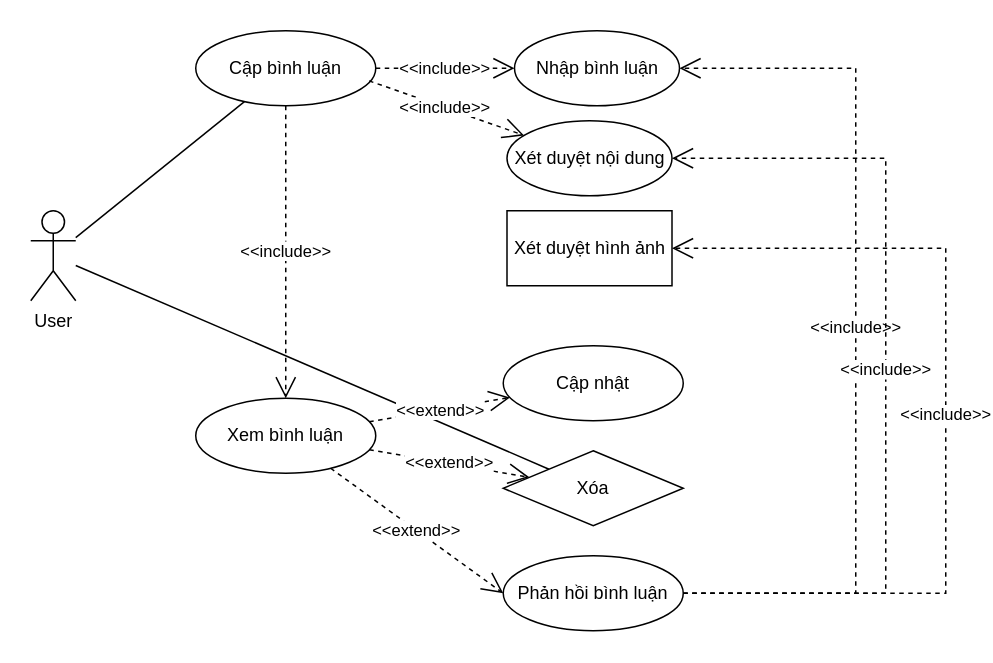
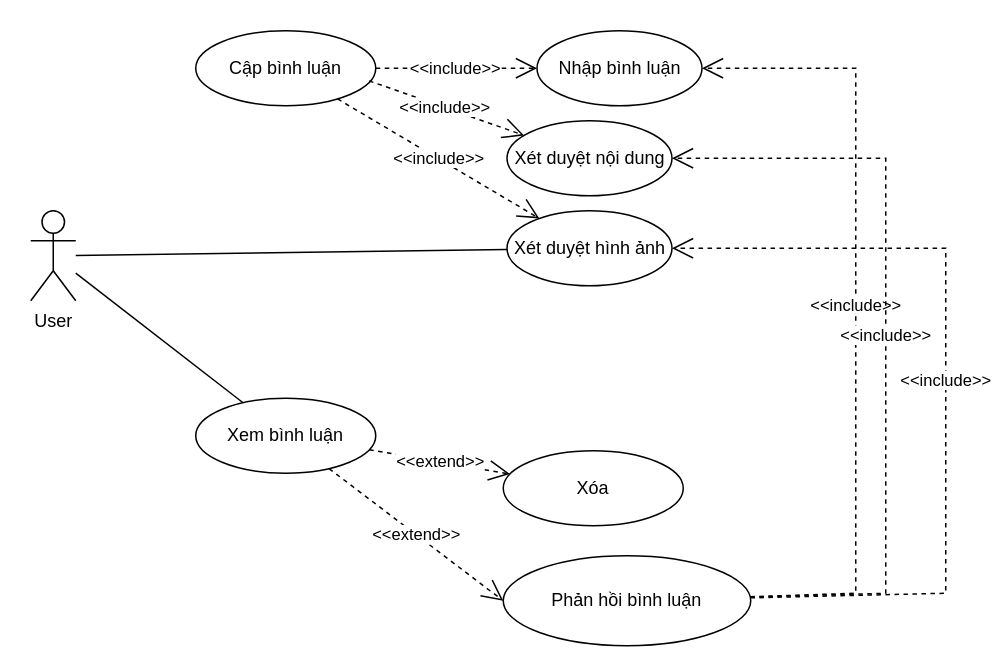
node "Nhập bình luận": moved (597, 68) -> (620, 68)
edge "Cập bình luận" -- "User": now "Xét duyệt hình ảnh" -- "User"
node "Xét duyệt hình ảnh": shape rectangle -> ellipse
edge "Cập bình luận" -> "Xem bình luận": now "Cập bình luận" -> "Xét duyệt hình ảnh"
edge "User" -- "Xóa": now "User" -- "Xem bình luận"
node "Cập nhật": removed
edge "Xem bình luận" -> "Cập nhật": removed, label "<<extend>>"
node "Xóa": shape diamond -> ellipse
node "Phản hồi bình luận": size 180x75 -> 248x90
